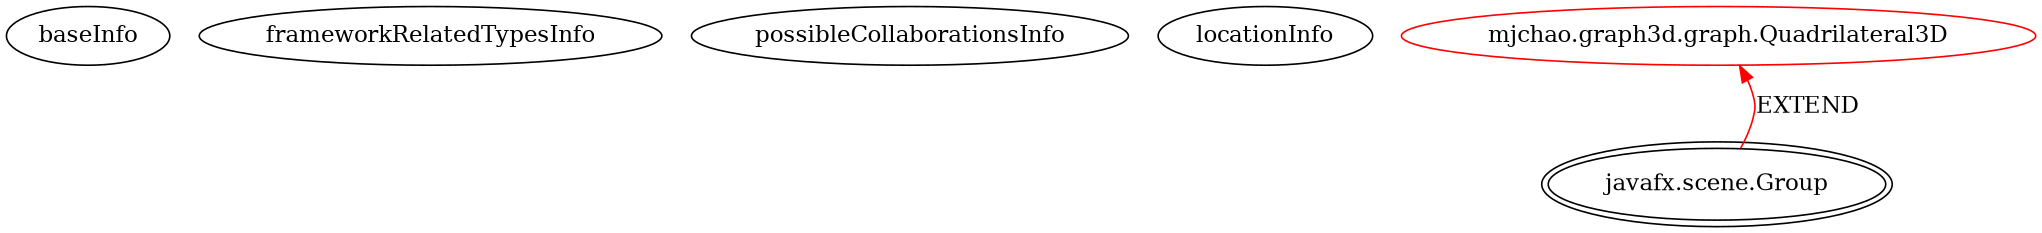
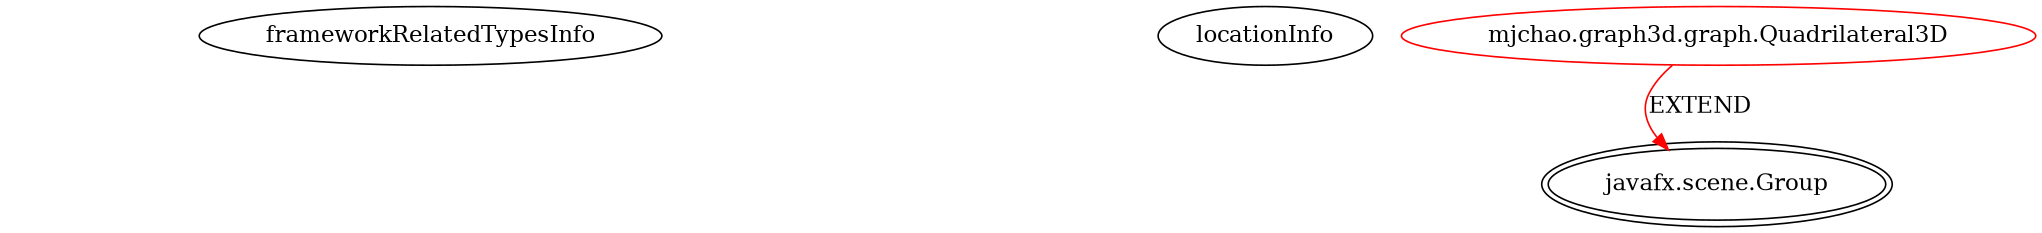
node "baseInfo": removed
node "possibleCollaborationsInfo": removed
edge "javafx.scene.Group" -> "mjchao.graph3d.graph.Quadrilateral3D": reversed
